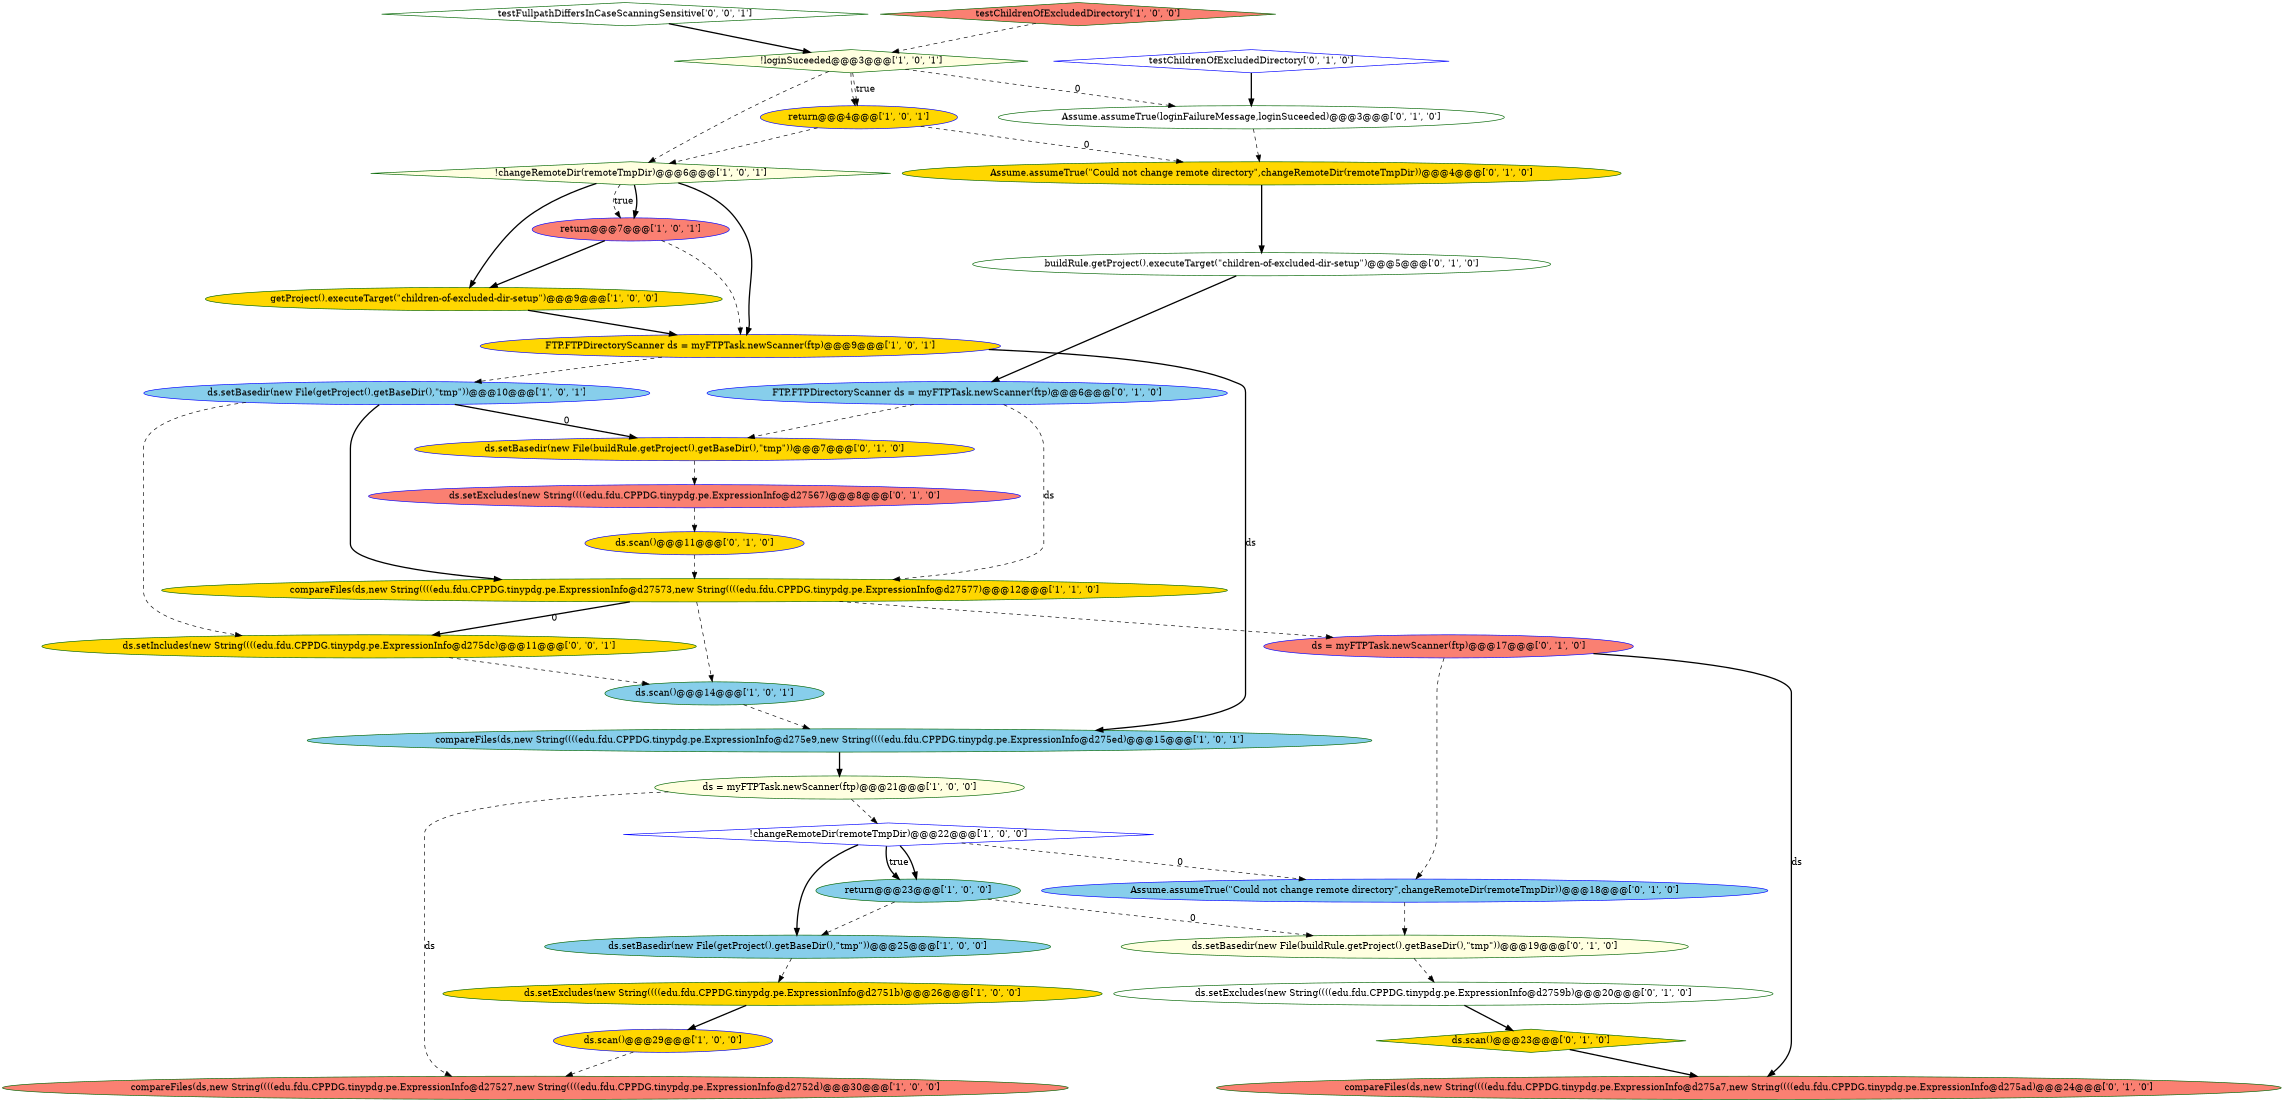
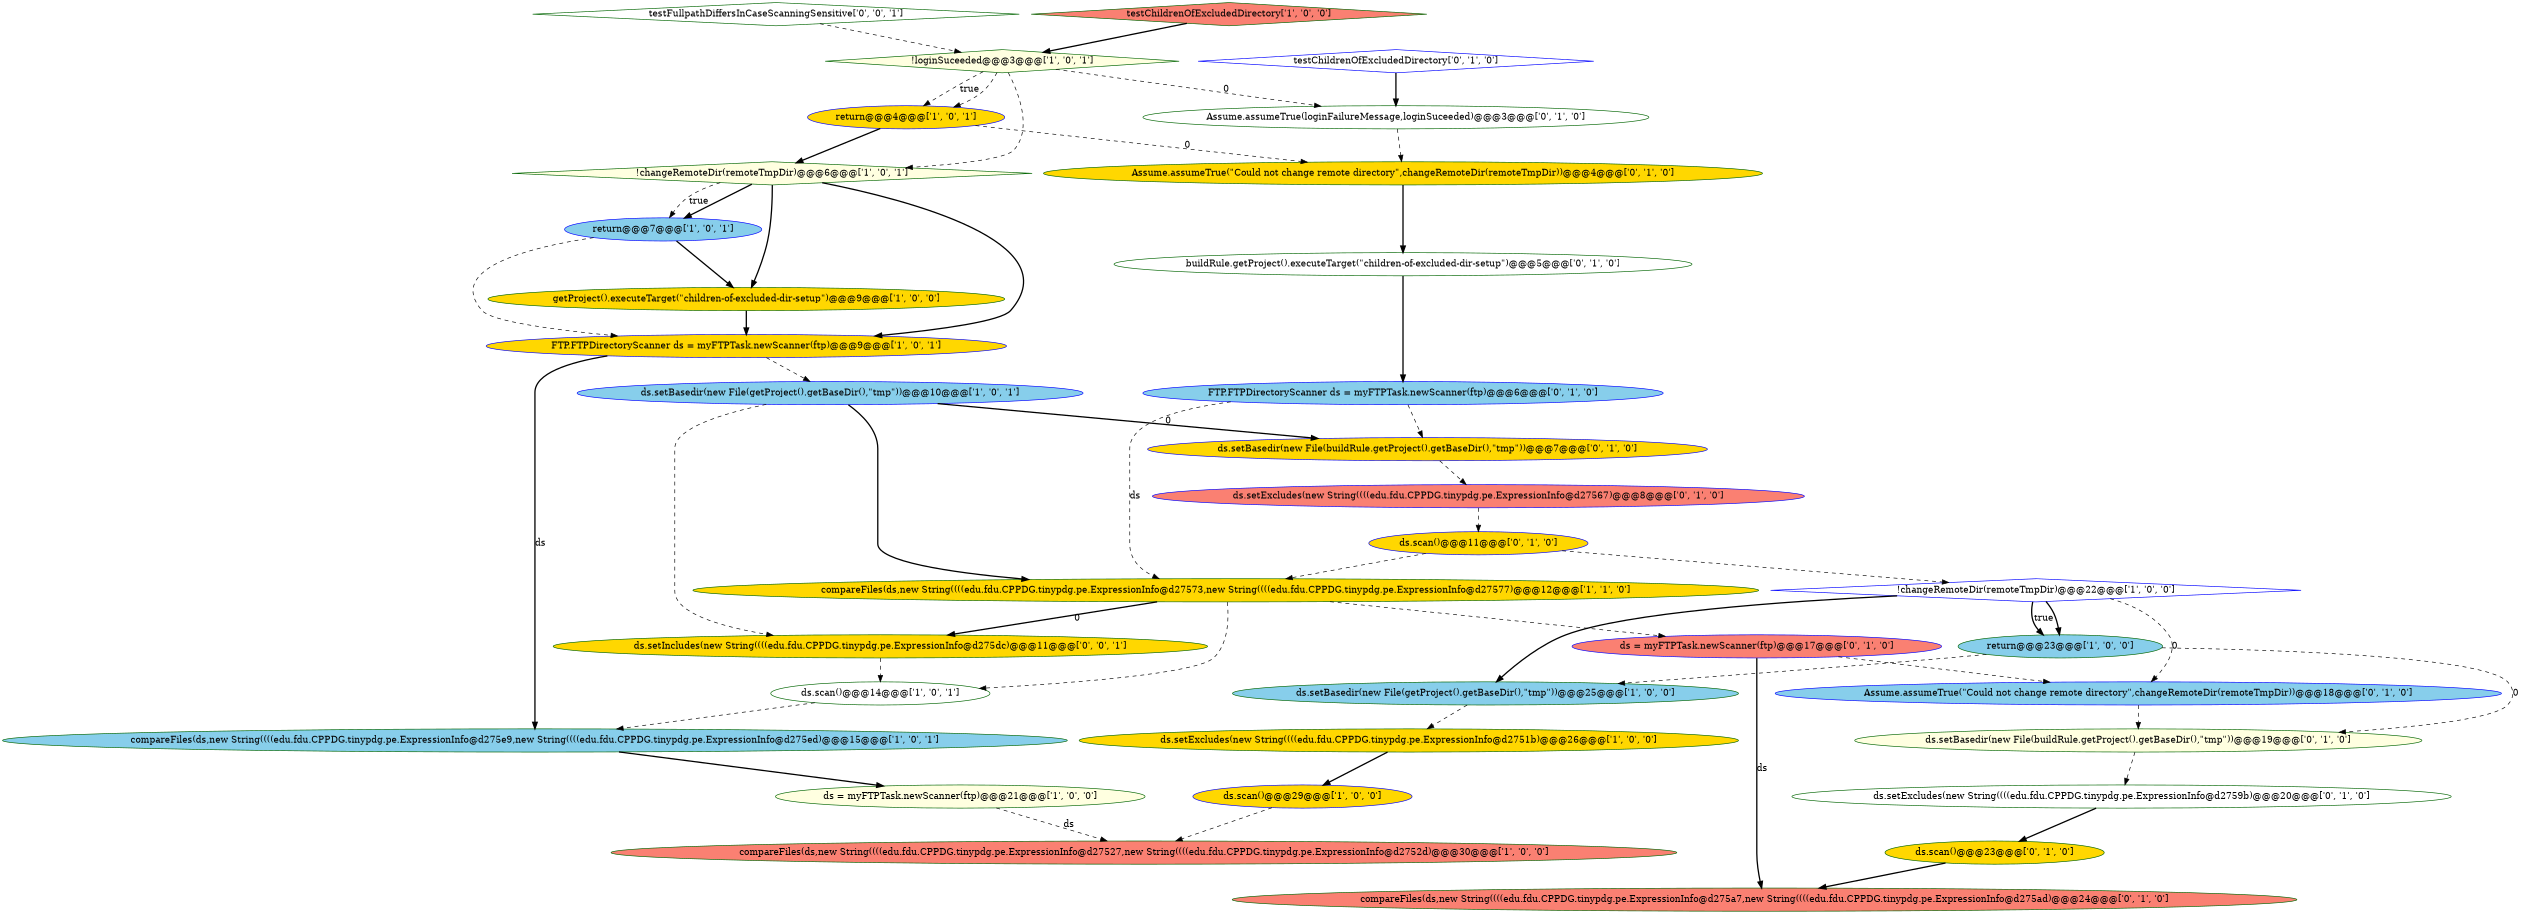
edge "testFullpathDiffersInCaseScanningSensitive['0', '0', '1']" -> "!loginSuceeded@@@3@@@['1', '0', '1']": style bold -> dashed
edge "testChildrenOfExcludedDirectory['1', '0', '0']" -> "!loginSuceeded@@@3@@@['1', '0', '1']": style dashed -> bold
edge "return@@@4@@@['1', '0', '1']" -> "!changeRemoteDir(remoteTmpDir)@@@6@@@['1', '0', '1']": style dashed -> bold
node "return@@@7@@@['1', '0', '1']": fillcolor salmon -> skyblue
node "ds.scan()@@@14@@@['1', '0', '1']": fillcolor skyblue -> white
edge "ds = myFTPTask.newScanner(ftp)@@@21@@@['1', '0', '0']" -> "!changeRemoteDir(remoteTmpDir)@@@22@@@['1', '0', '0']": now "ds.scan()@@@11@@@['0', '1', '0']" -> "!changeRemoteDir(remoteTmpDir)@@@22@@@['1', '0', '0']"
node "ds.scan()@@@23@@@['0', '1', '0']": shape diamond -> ellipse
